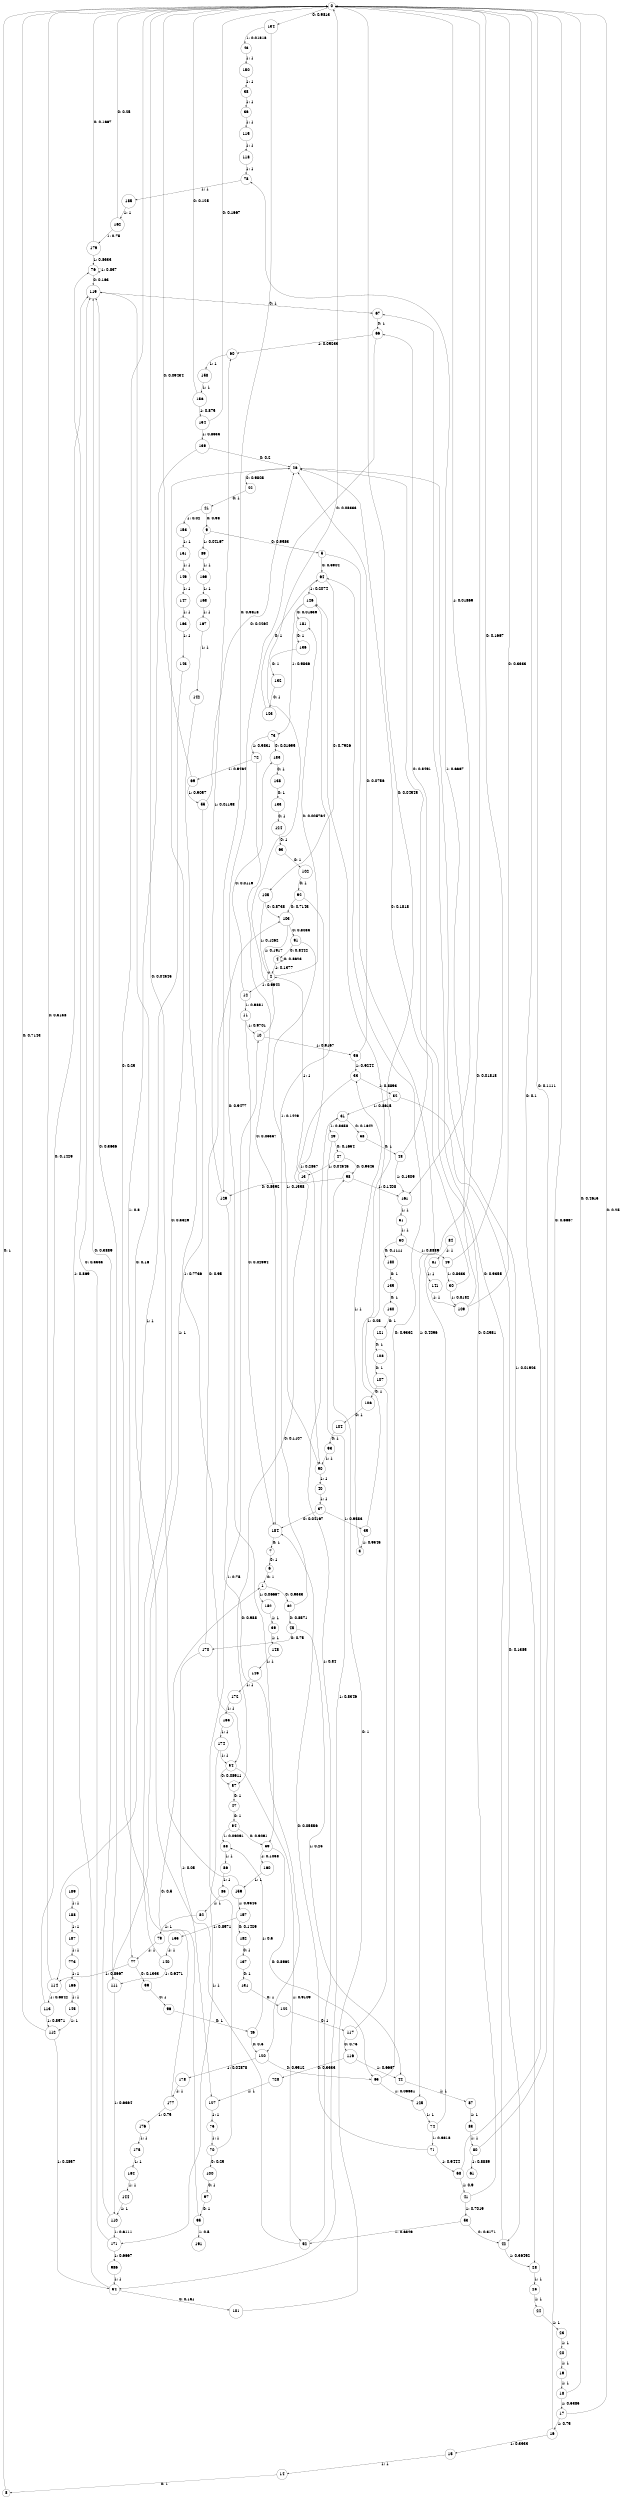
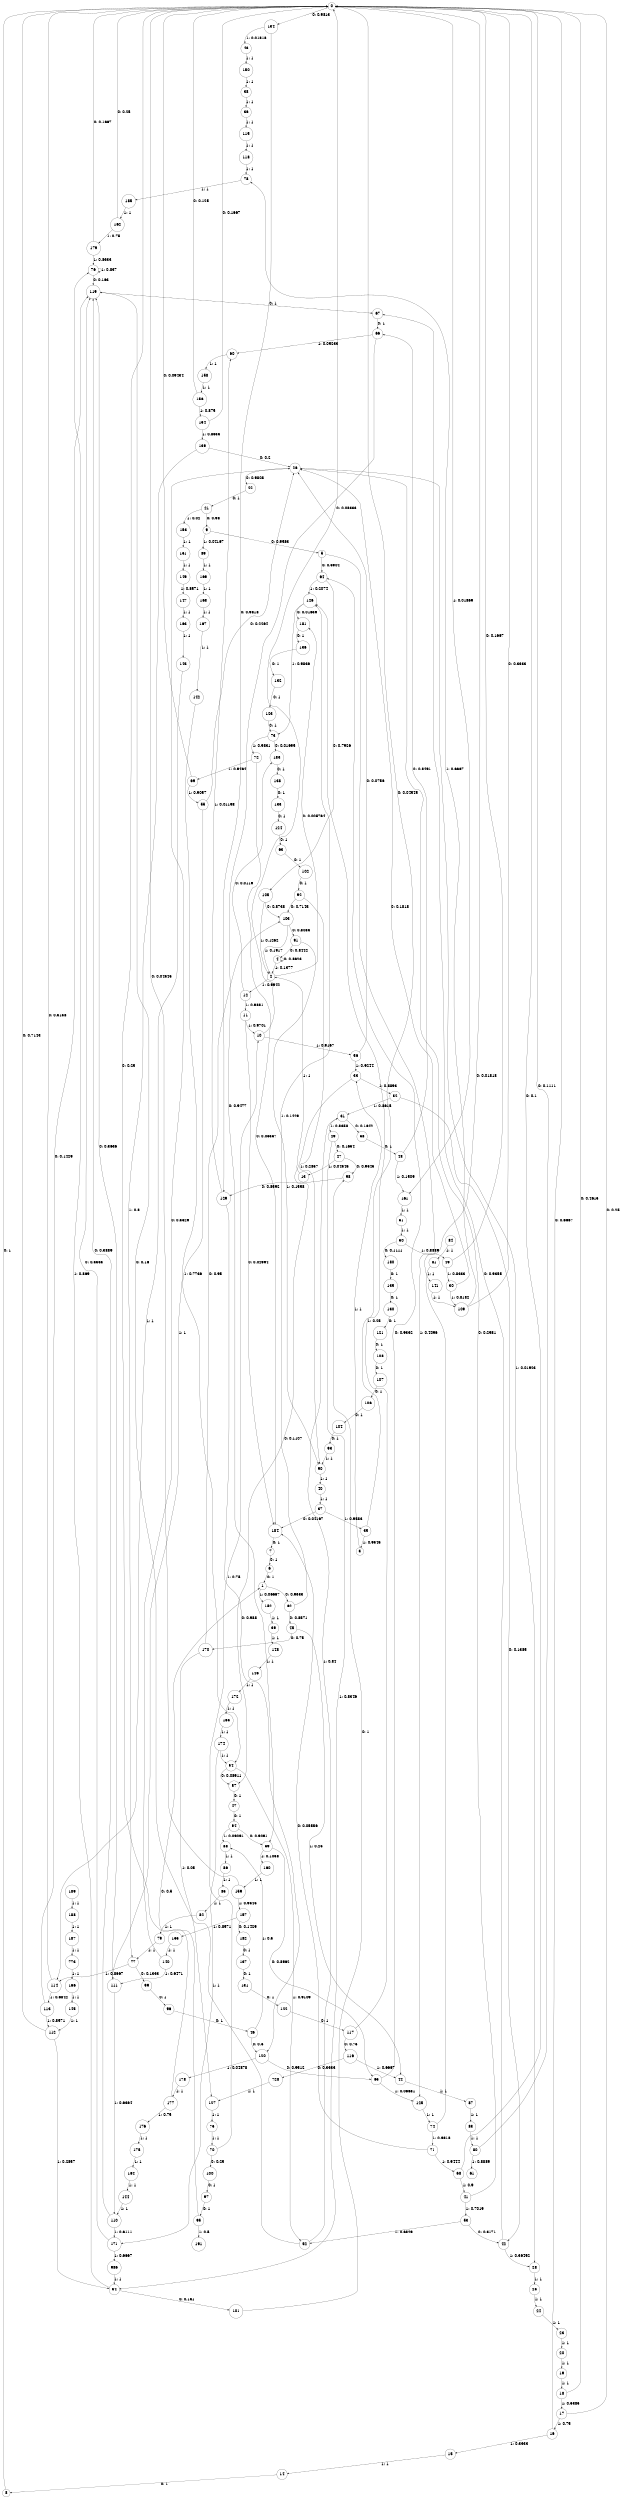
edge "149" -> "147": label "1: 1        " -> "1: 0.8571   "
edge "123" -> "64": now "123" -> "73"
edge "98" -> "161": removed, label "1: 0.1408"
